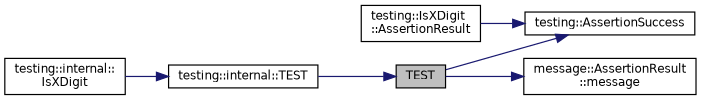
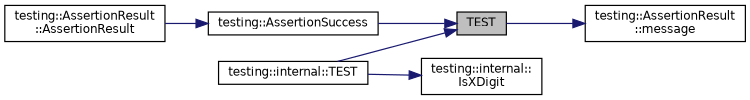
node "testing::IsXDigit ::AssertionResult": label "testing::IsXDigit ::AssertionResult" -> "testing::AssertionResult ::AssertionResult"
edge "TEST" -> "testing::AssertionSuccess": reversed
edge "testing::internal:: IsXDigit" -> "testing::internal::TEST": reversed
node "message::AssertionResult ::message": label "message::AssertionResult ::message" -> "testing::AssertionResult ::message"
